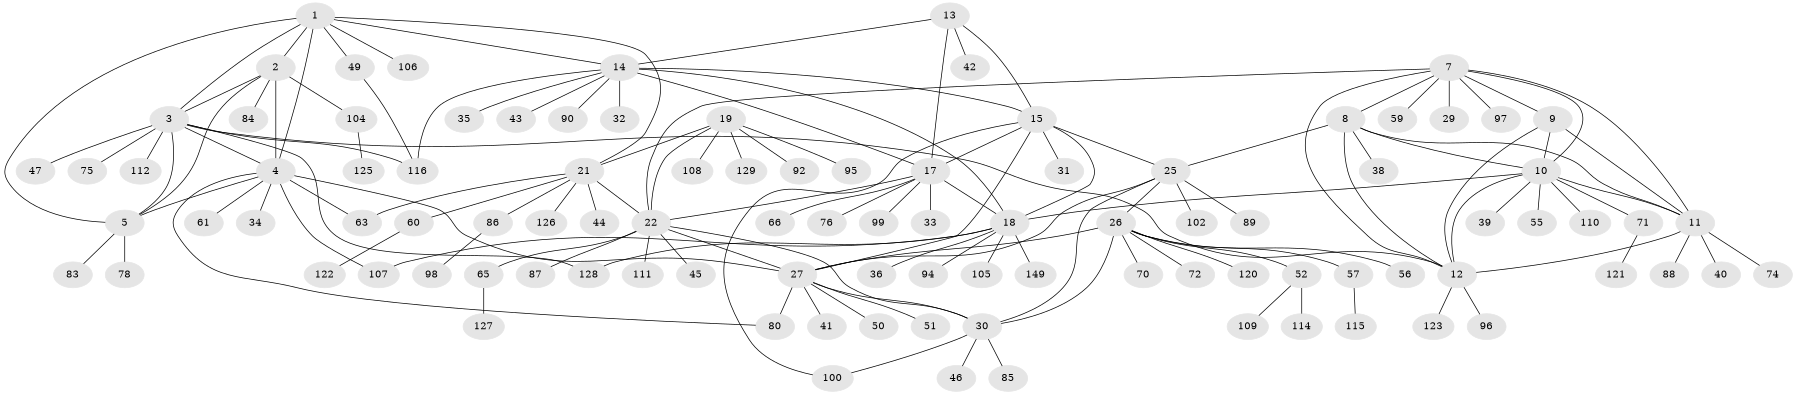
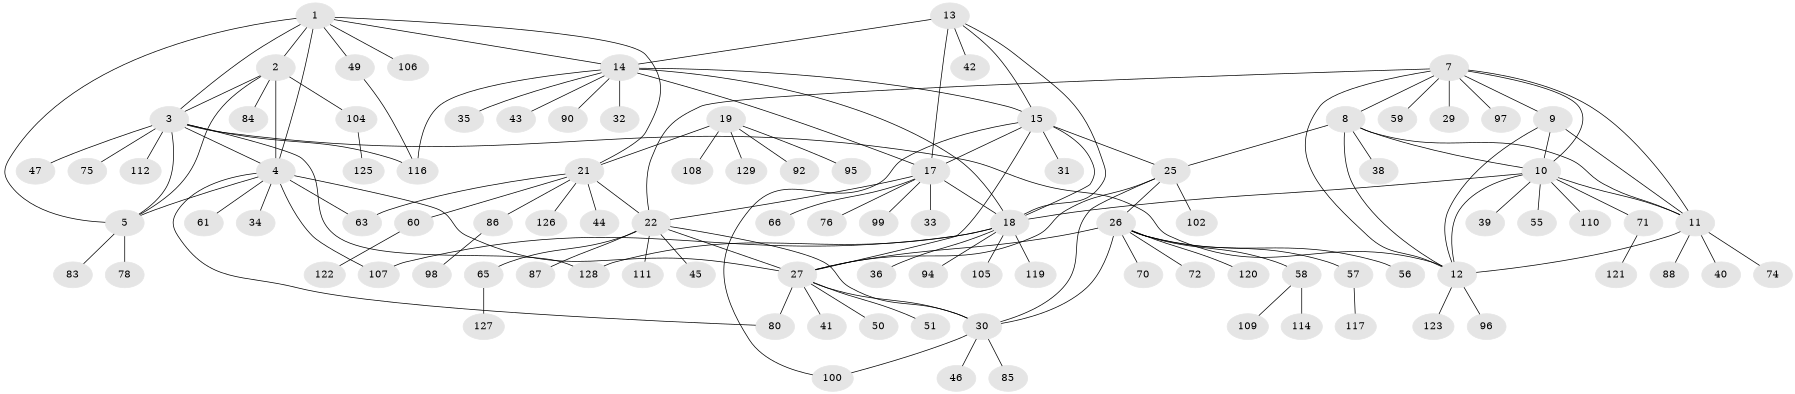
edge "13" -- "18": added
edge "19" -- "22": removed
node "89": removed
node "149": label "149" -> "119"
node "52": label "52" -> "58"
node "115": label "115" -> "117"
